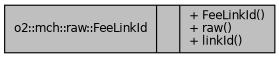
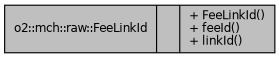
node "o2::mch::raw::FeeLinkId": text "+ raw()" -> "+ feeId()"
